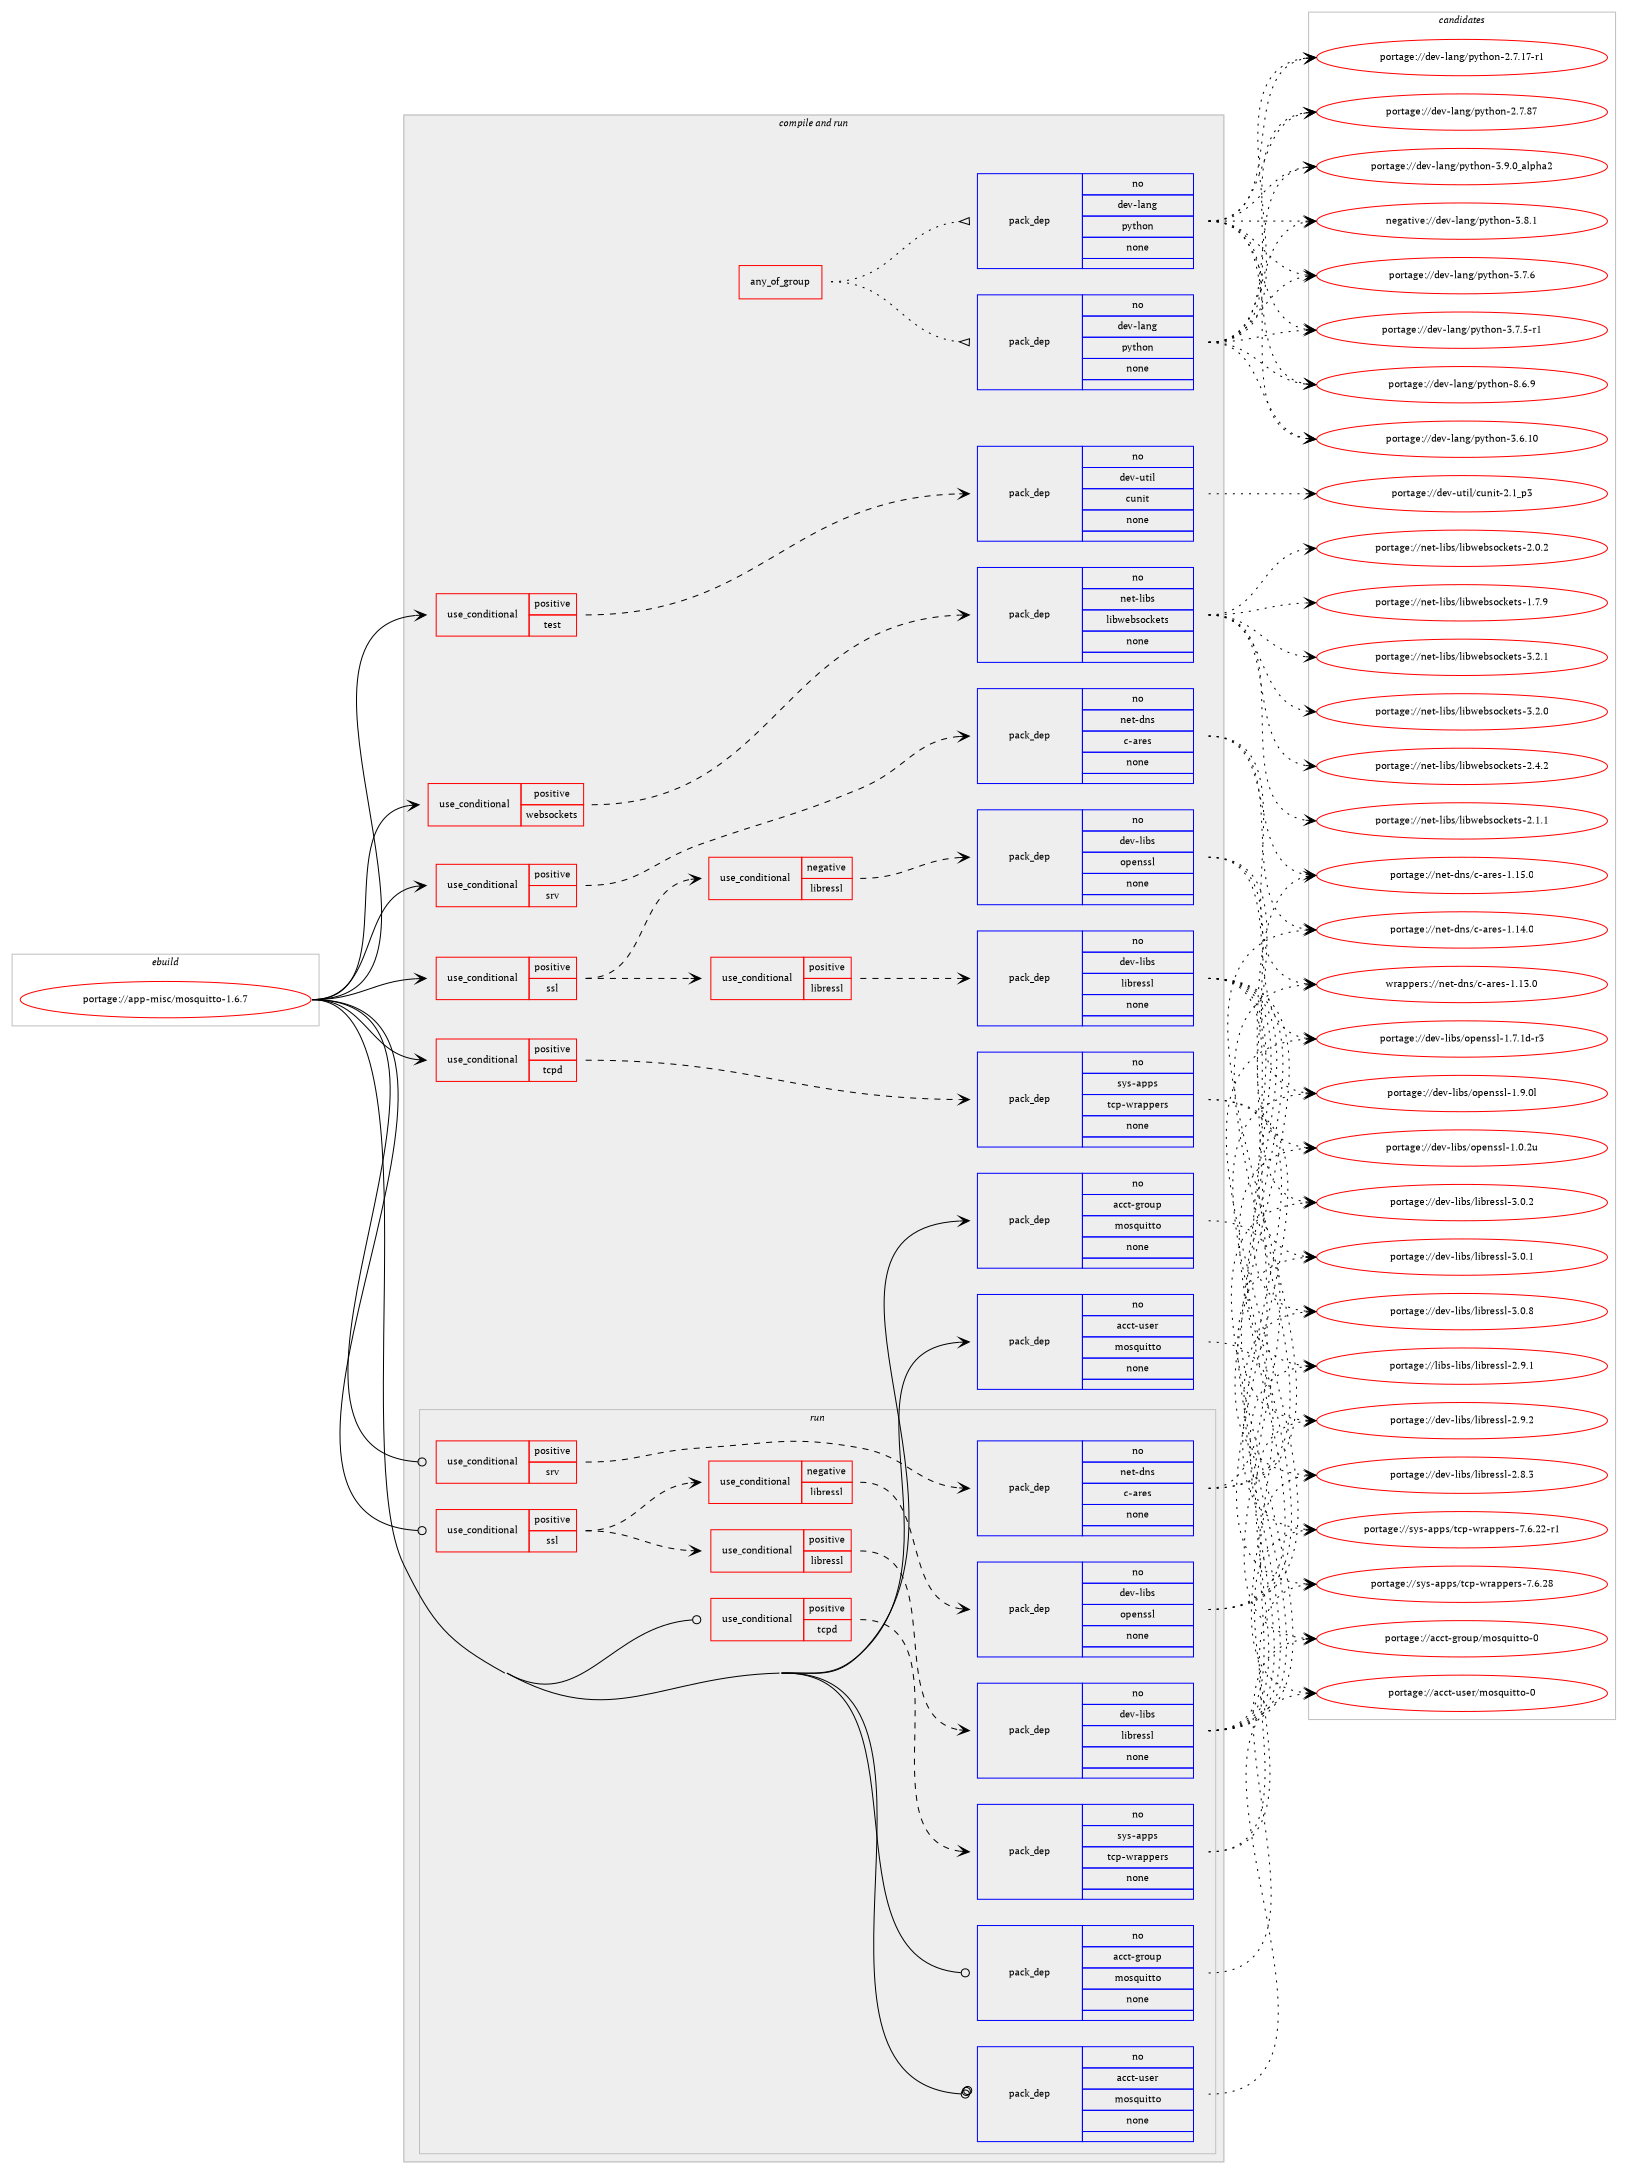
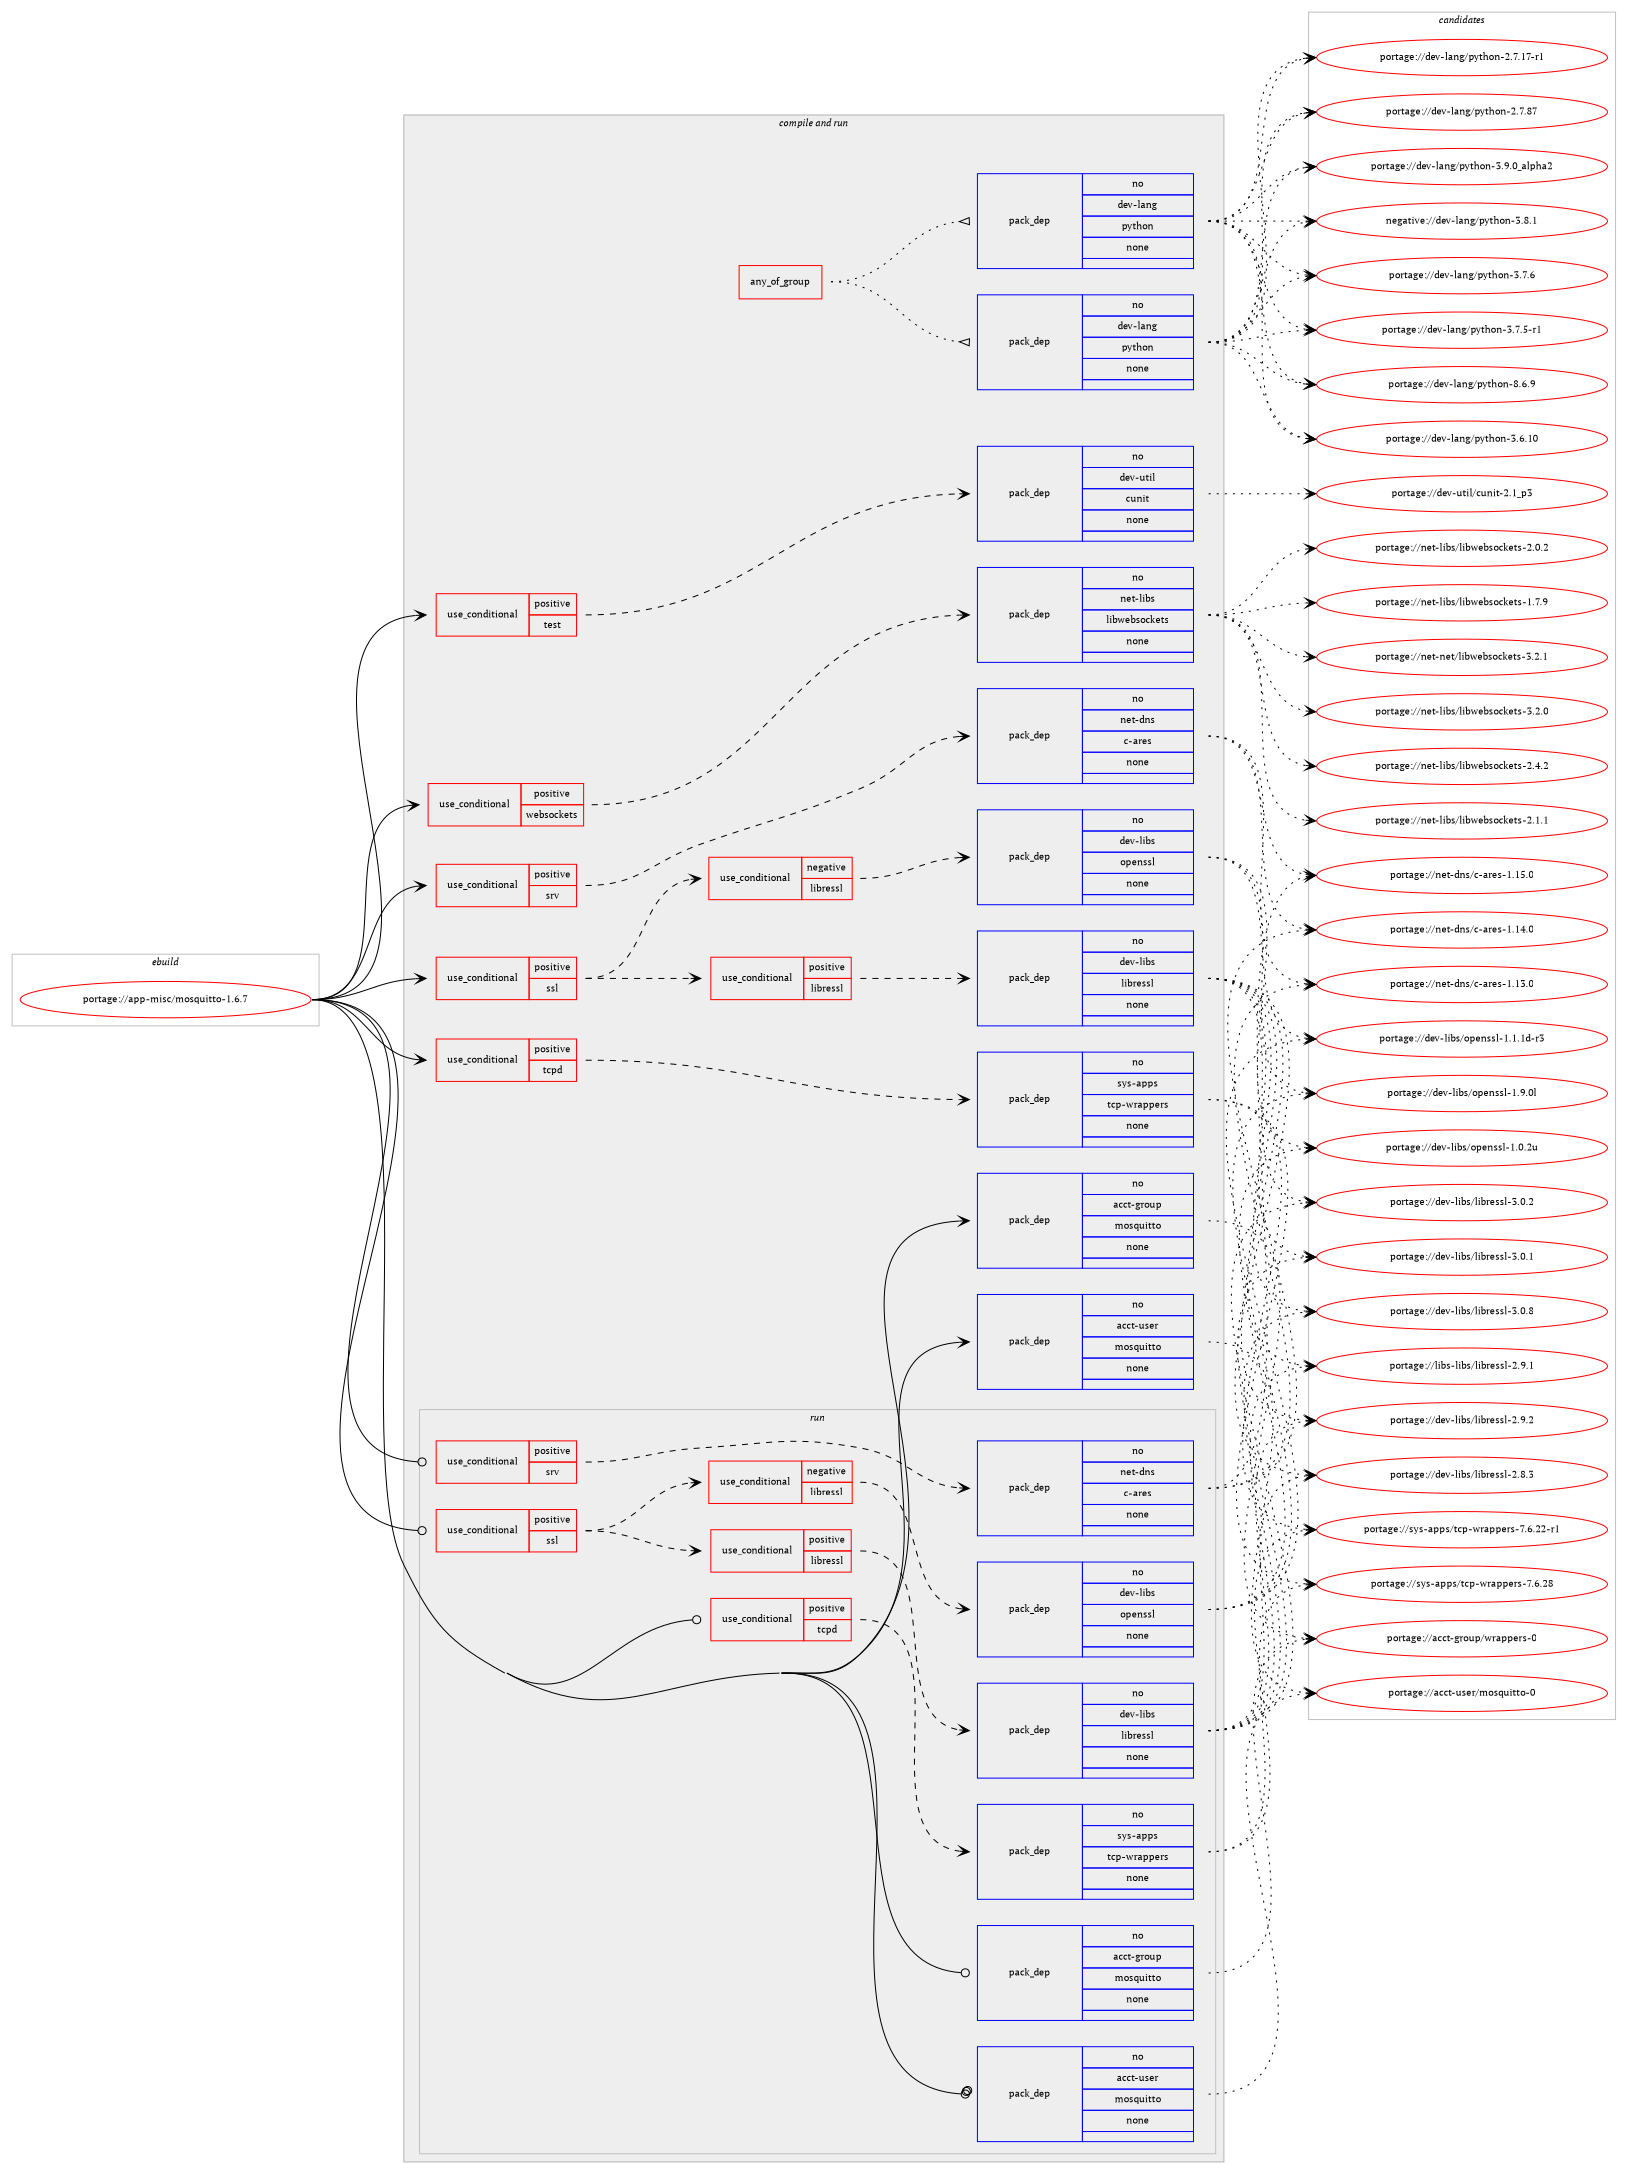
node "portage://net-libs/libwebsockets-3.2.1": label "portage://net-libs/libwebsockets-3.2.1" -> "portage://net-net/libwebsockets-3.2.1"
node "wrappers://net-dns/c-ares-1.13.0": label "wrappers://net-dns/c-ares-1.13.0" -> "portage://net-dns/c-ares-1.13.0"
node "portage://dev-libs/openssl-1.7.1d-r3": label "portage://dev-libs/openssl-1.7.1d-r3" -> "portage://dev-libs/openssl-1.1.1d-r3"
node "portage://acct-group/mosquitto-0": label "portage://acct-group/mosquitto-0" -> "portage://acct-group/wrappers-0"
